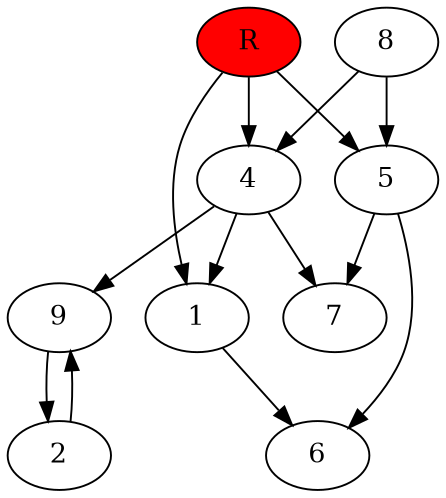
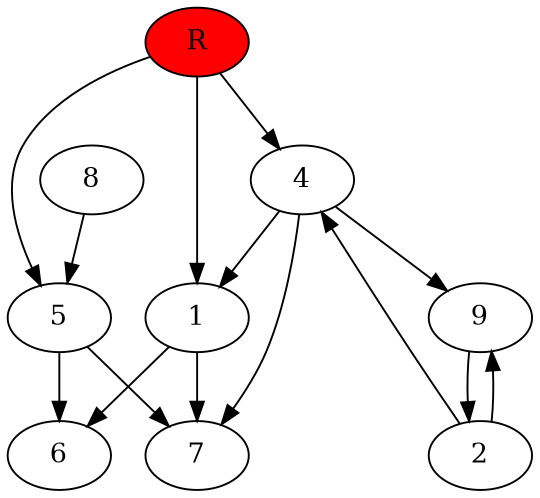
edge "8" -> "4": now "2" -> "4"
edge "1" -> "7": added
